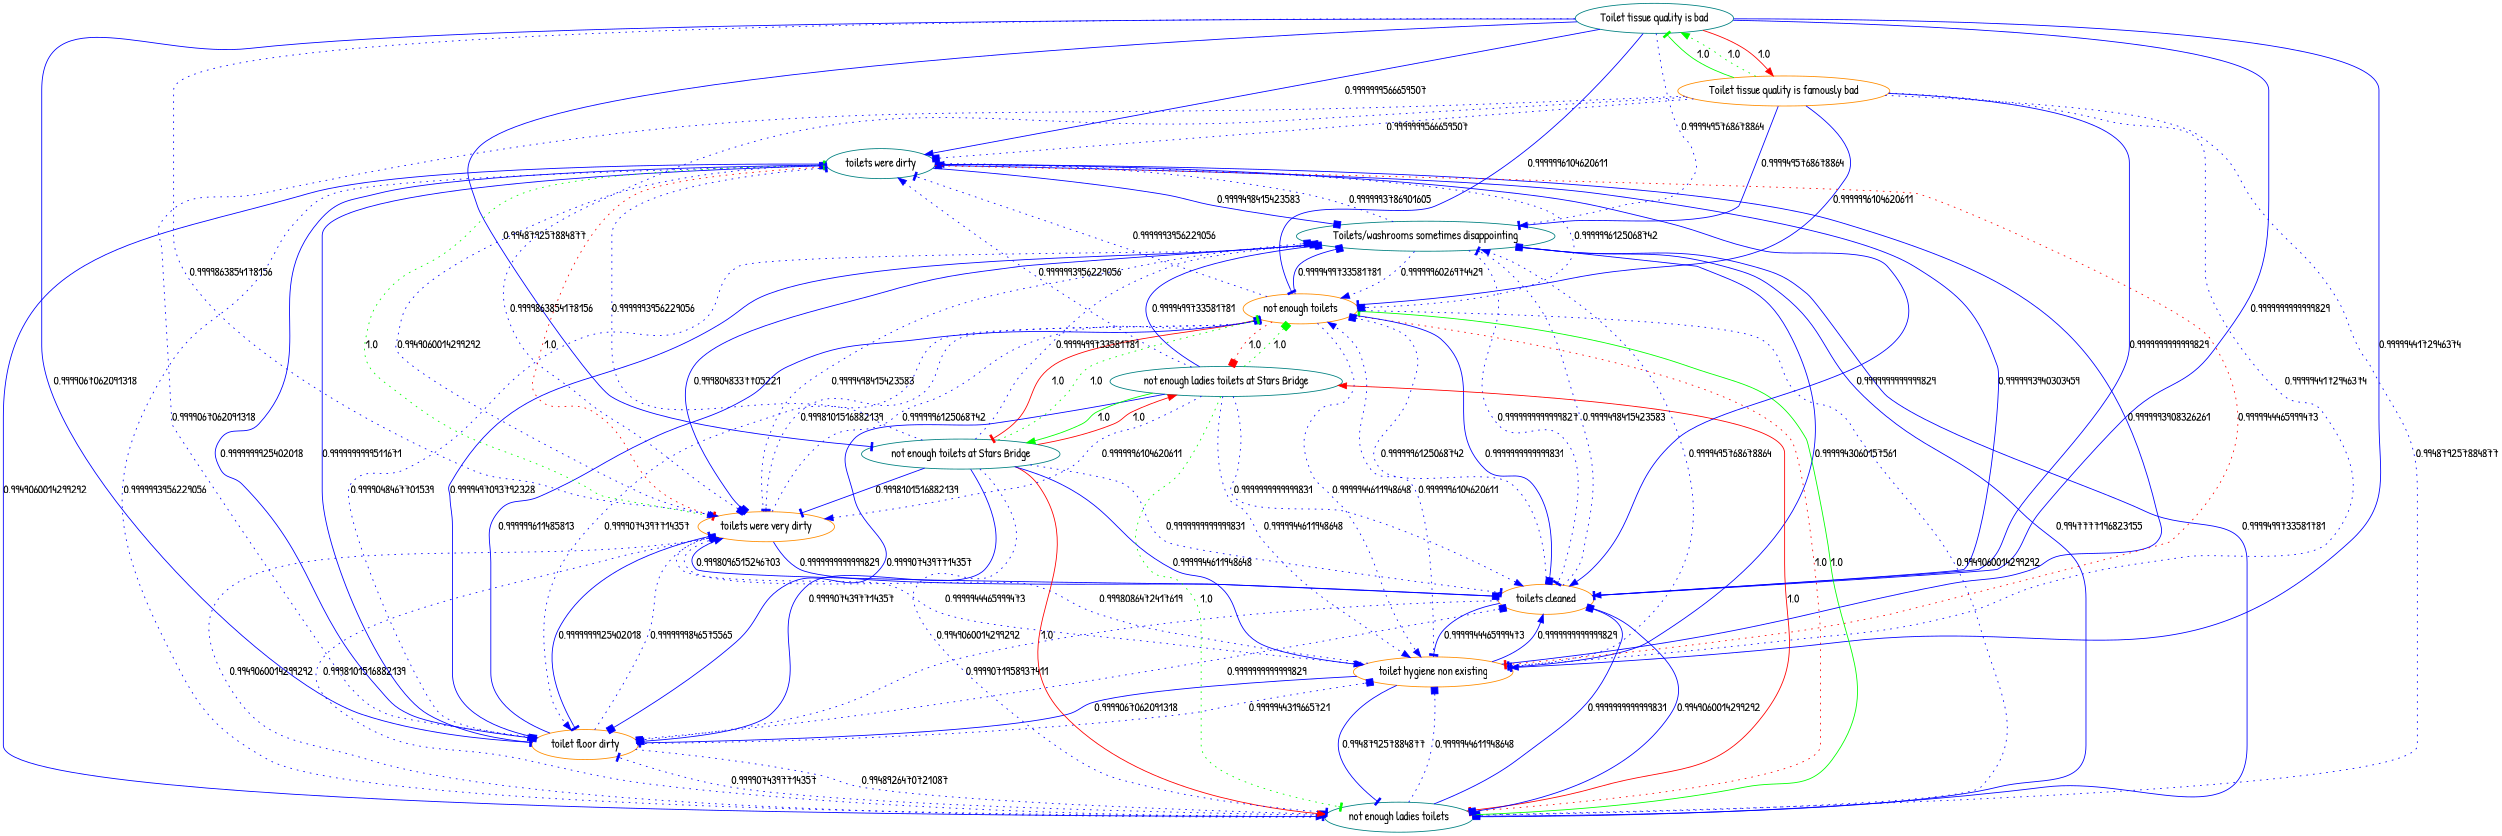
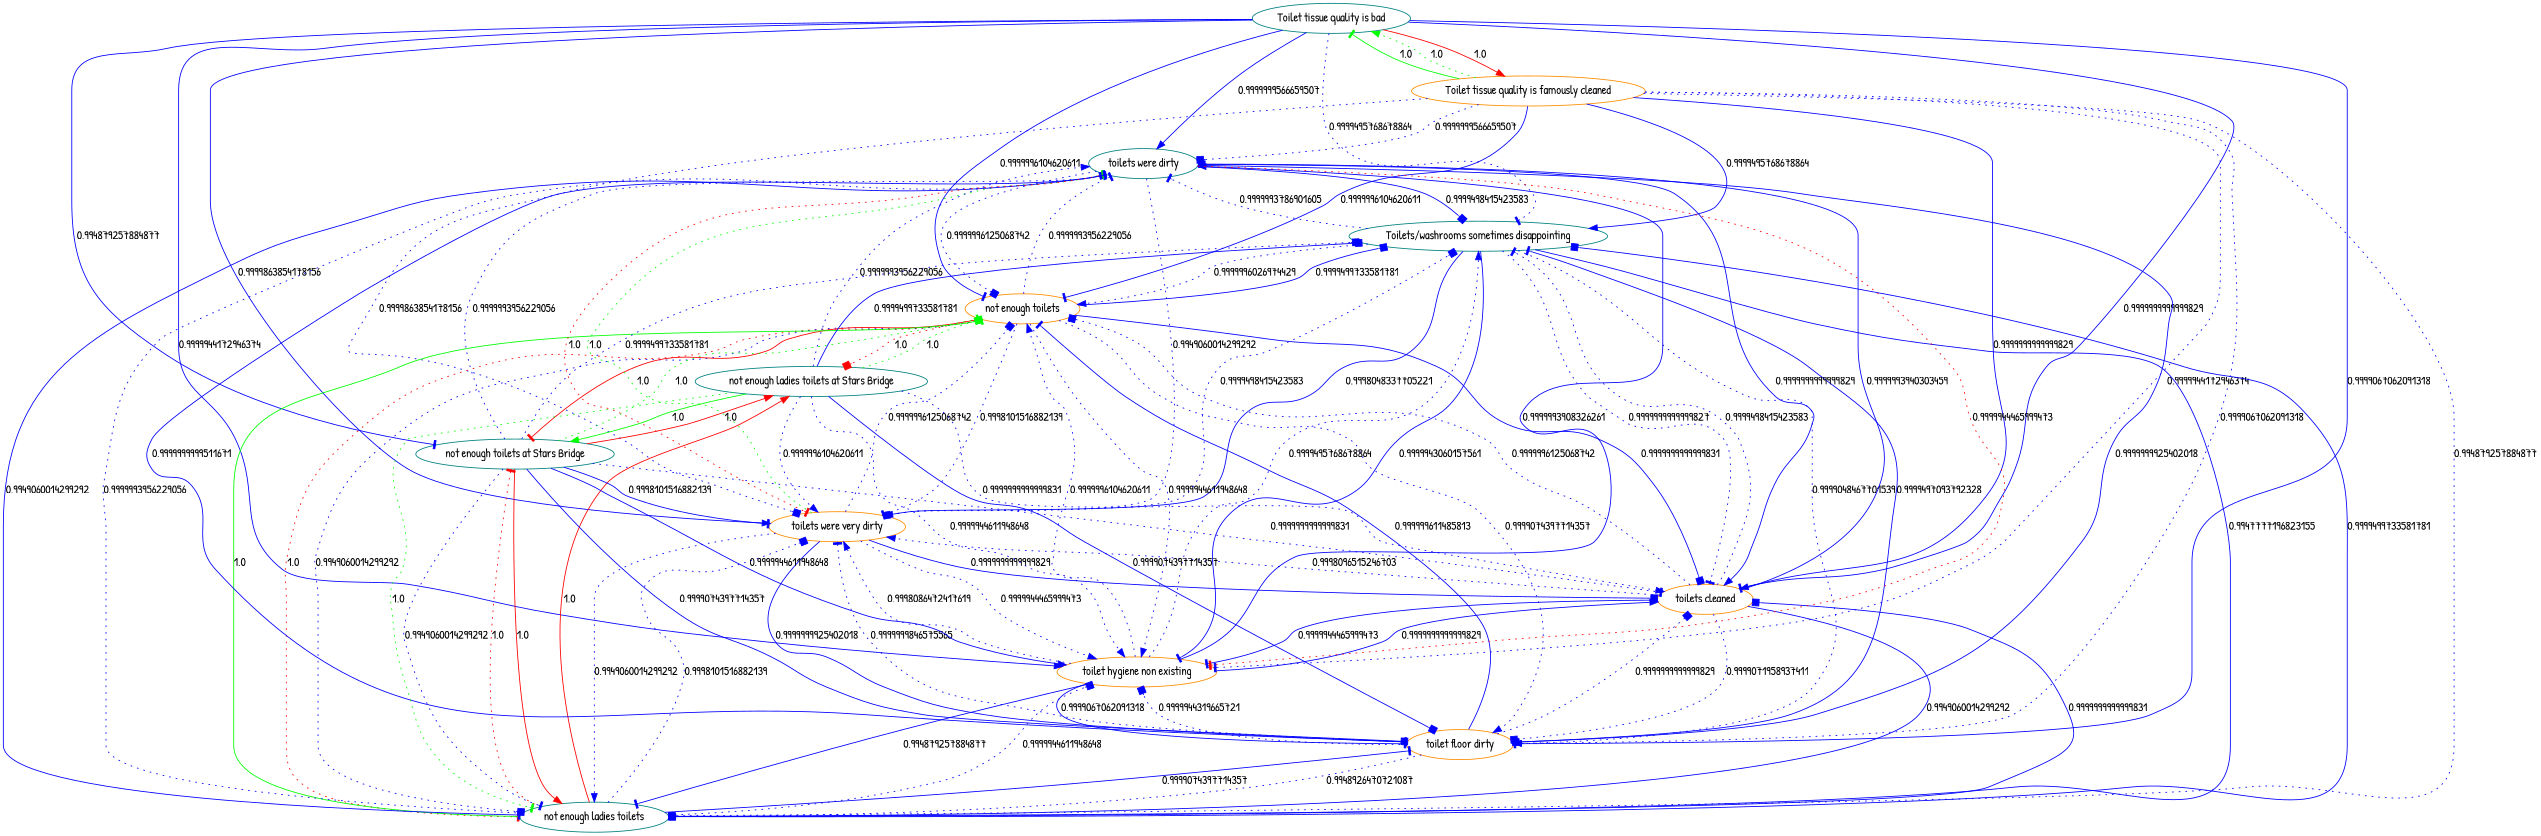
edge "Toilet tissue quality is bad" -> "toilets were very dirty": style dotted -> solid
node "Toilet tissue quality is famously bad": label "Toilet tissue quality is famously bad" -> "Toilet tissue quality is famously cleaned"
edge "toilets cleaned" -> "toilets were very dirty": style solid -> dotted
edge "not enough ladies toilets" -> "not enough toilets at Stars Bridge": added, label "1.0"
edge "not enough ladies toilets" -> "toilet floor dirty": style dotted -> solid
